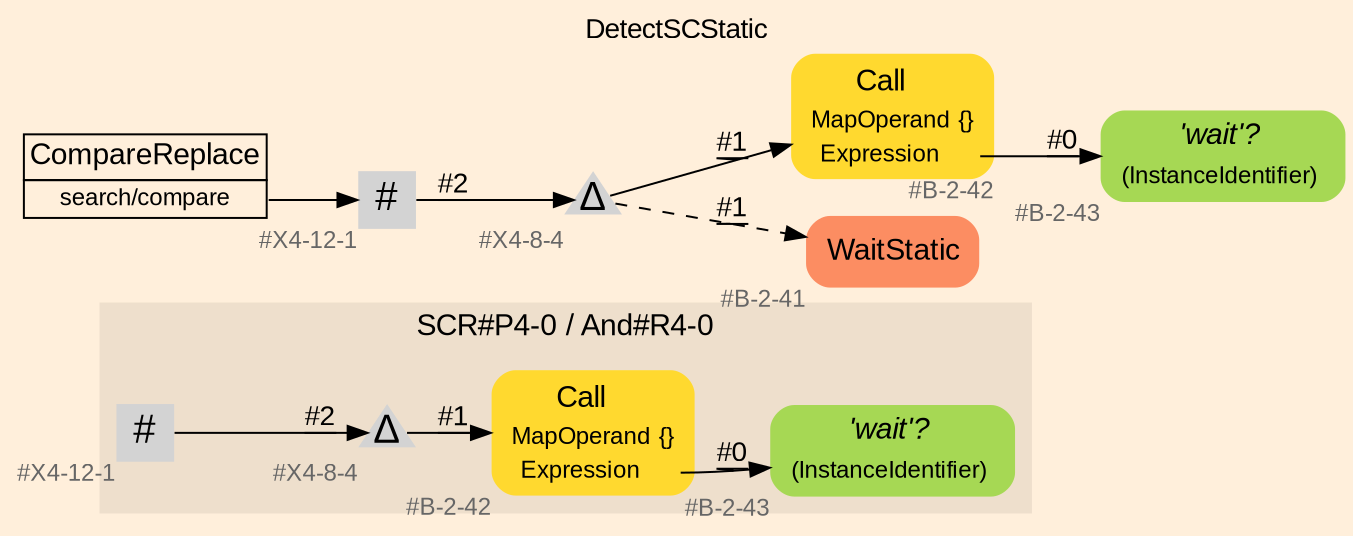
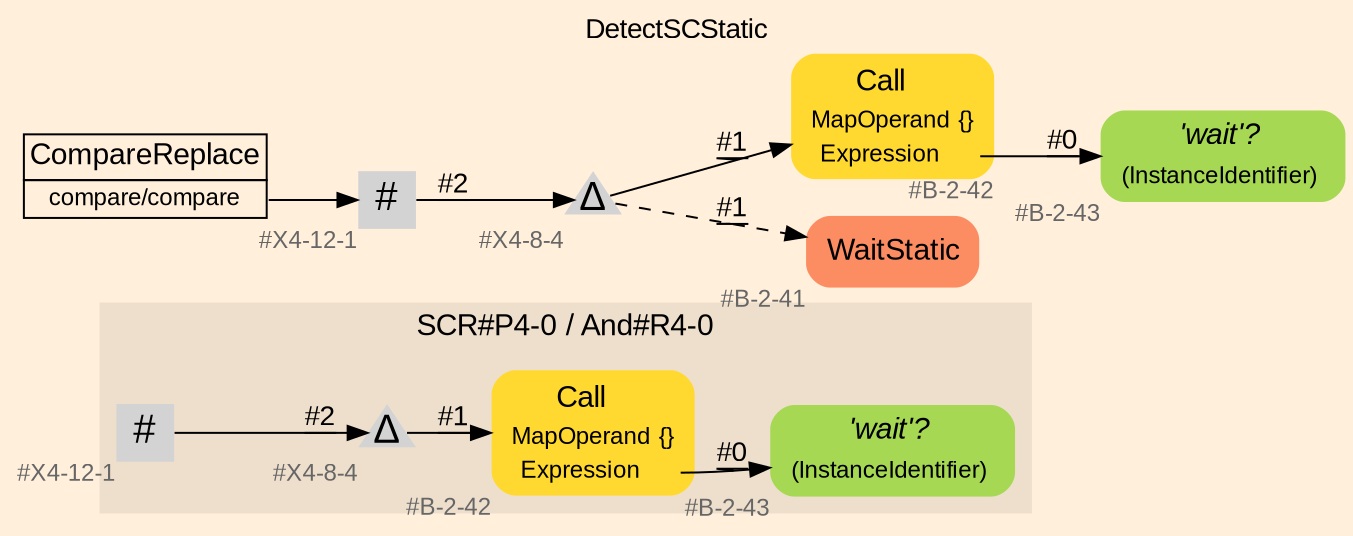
node "CompareReplace": text "search/compare" -> "compare/compare"
